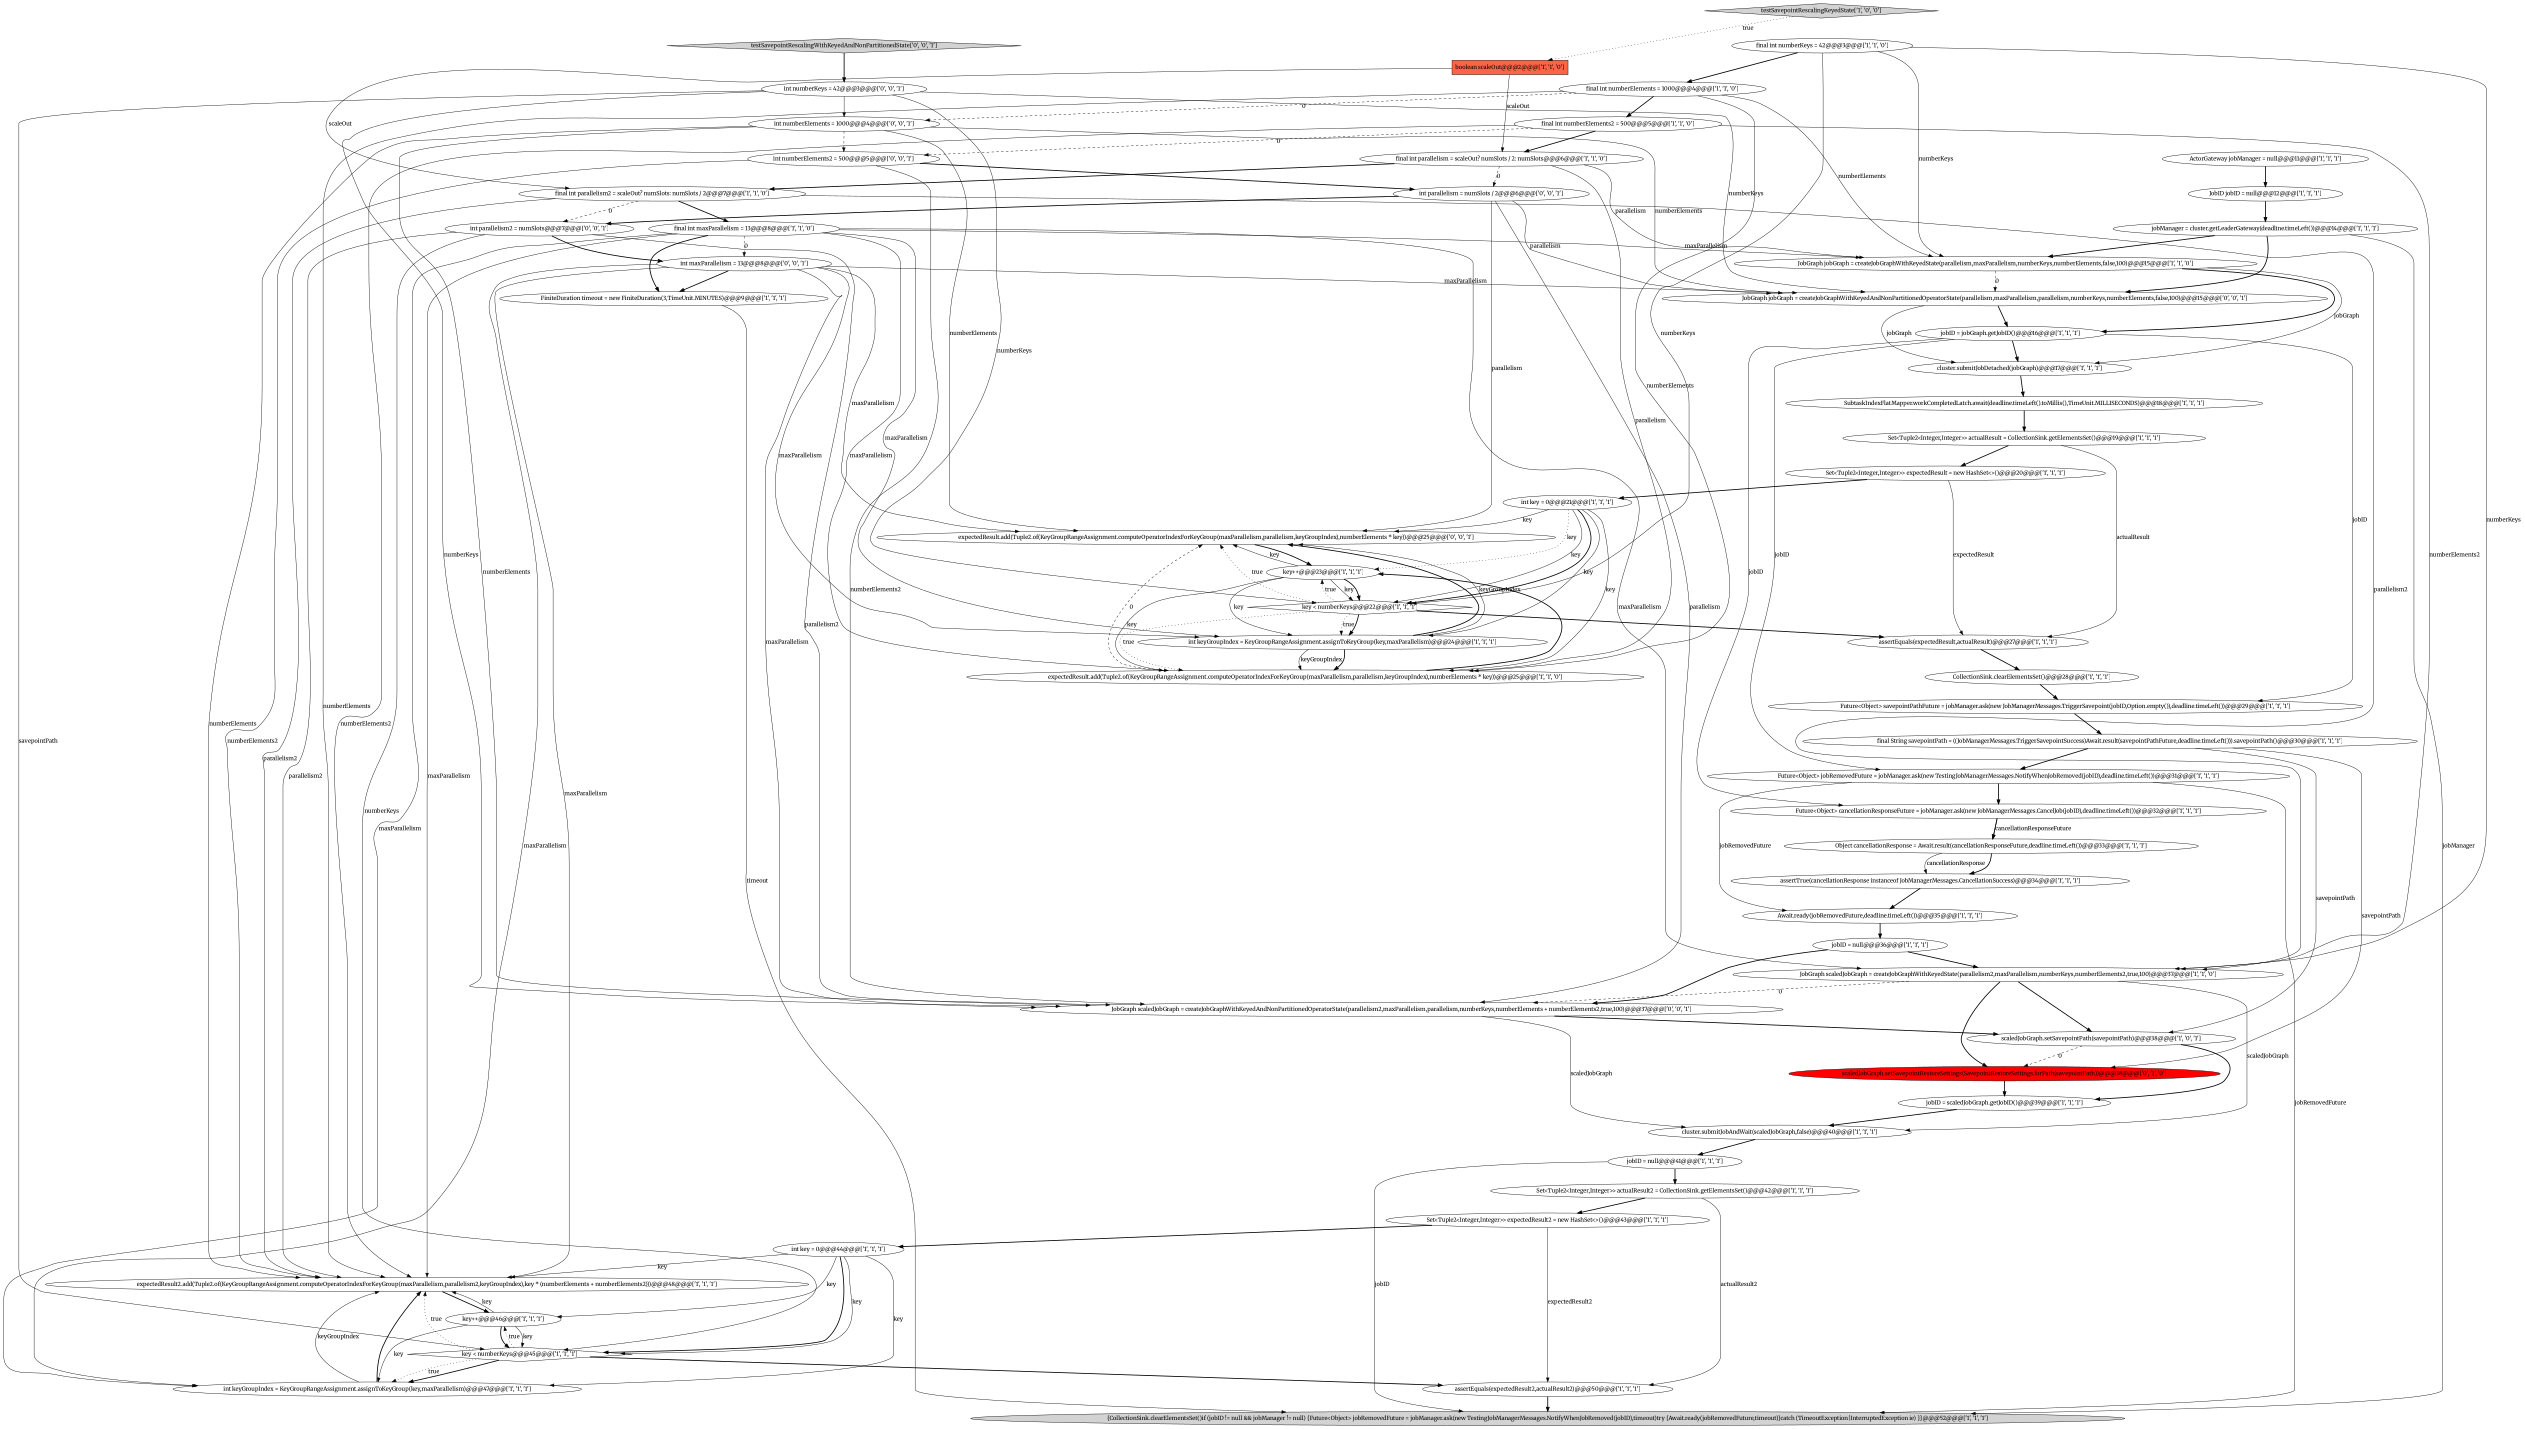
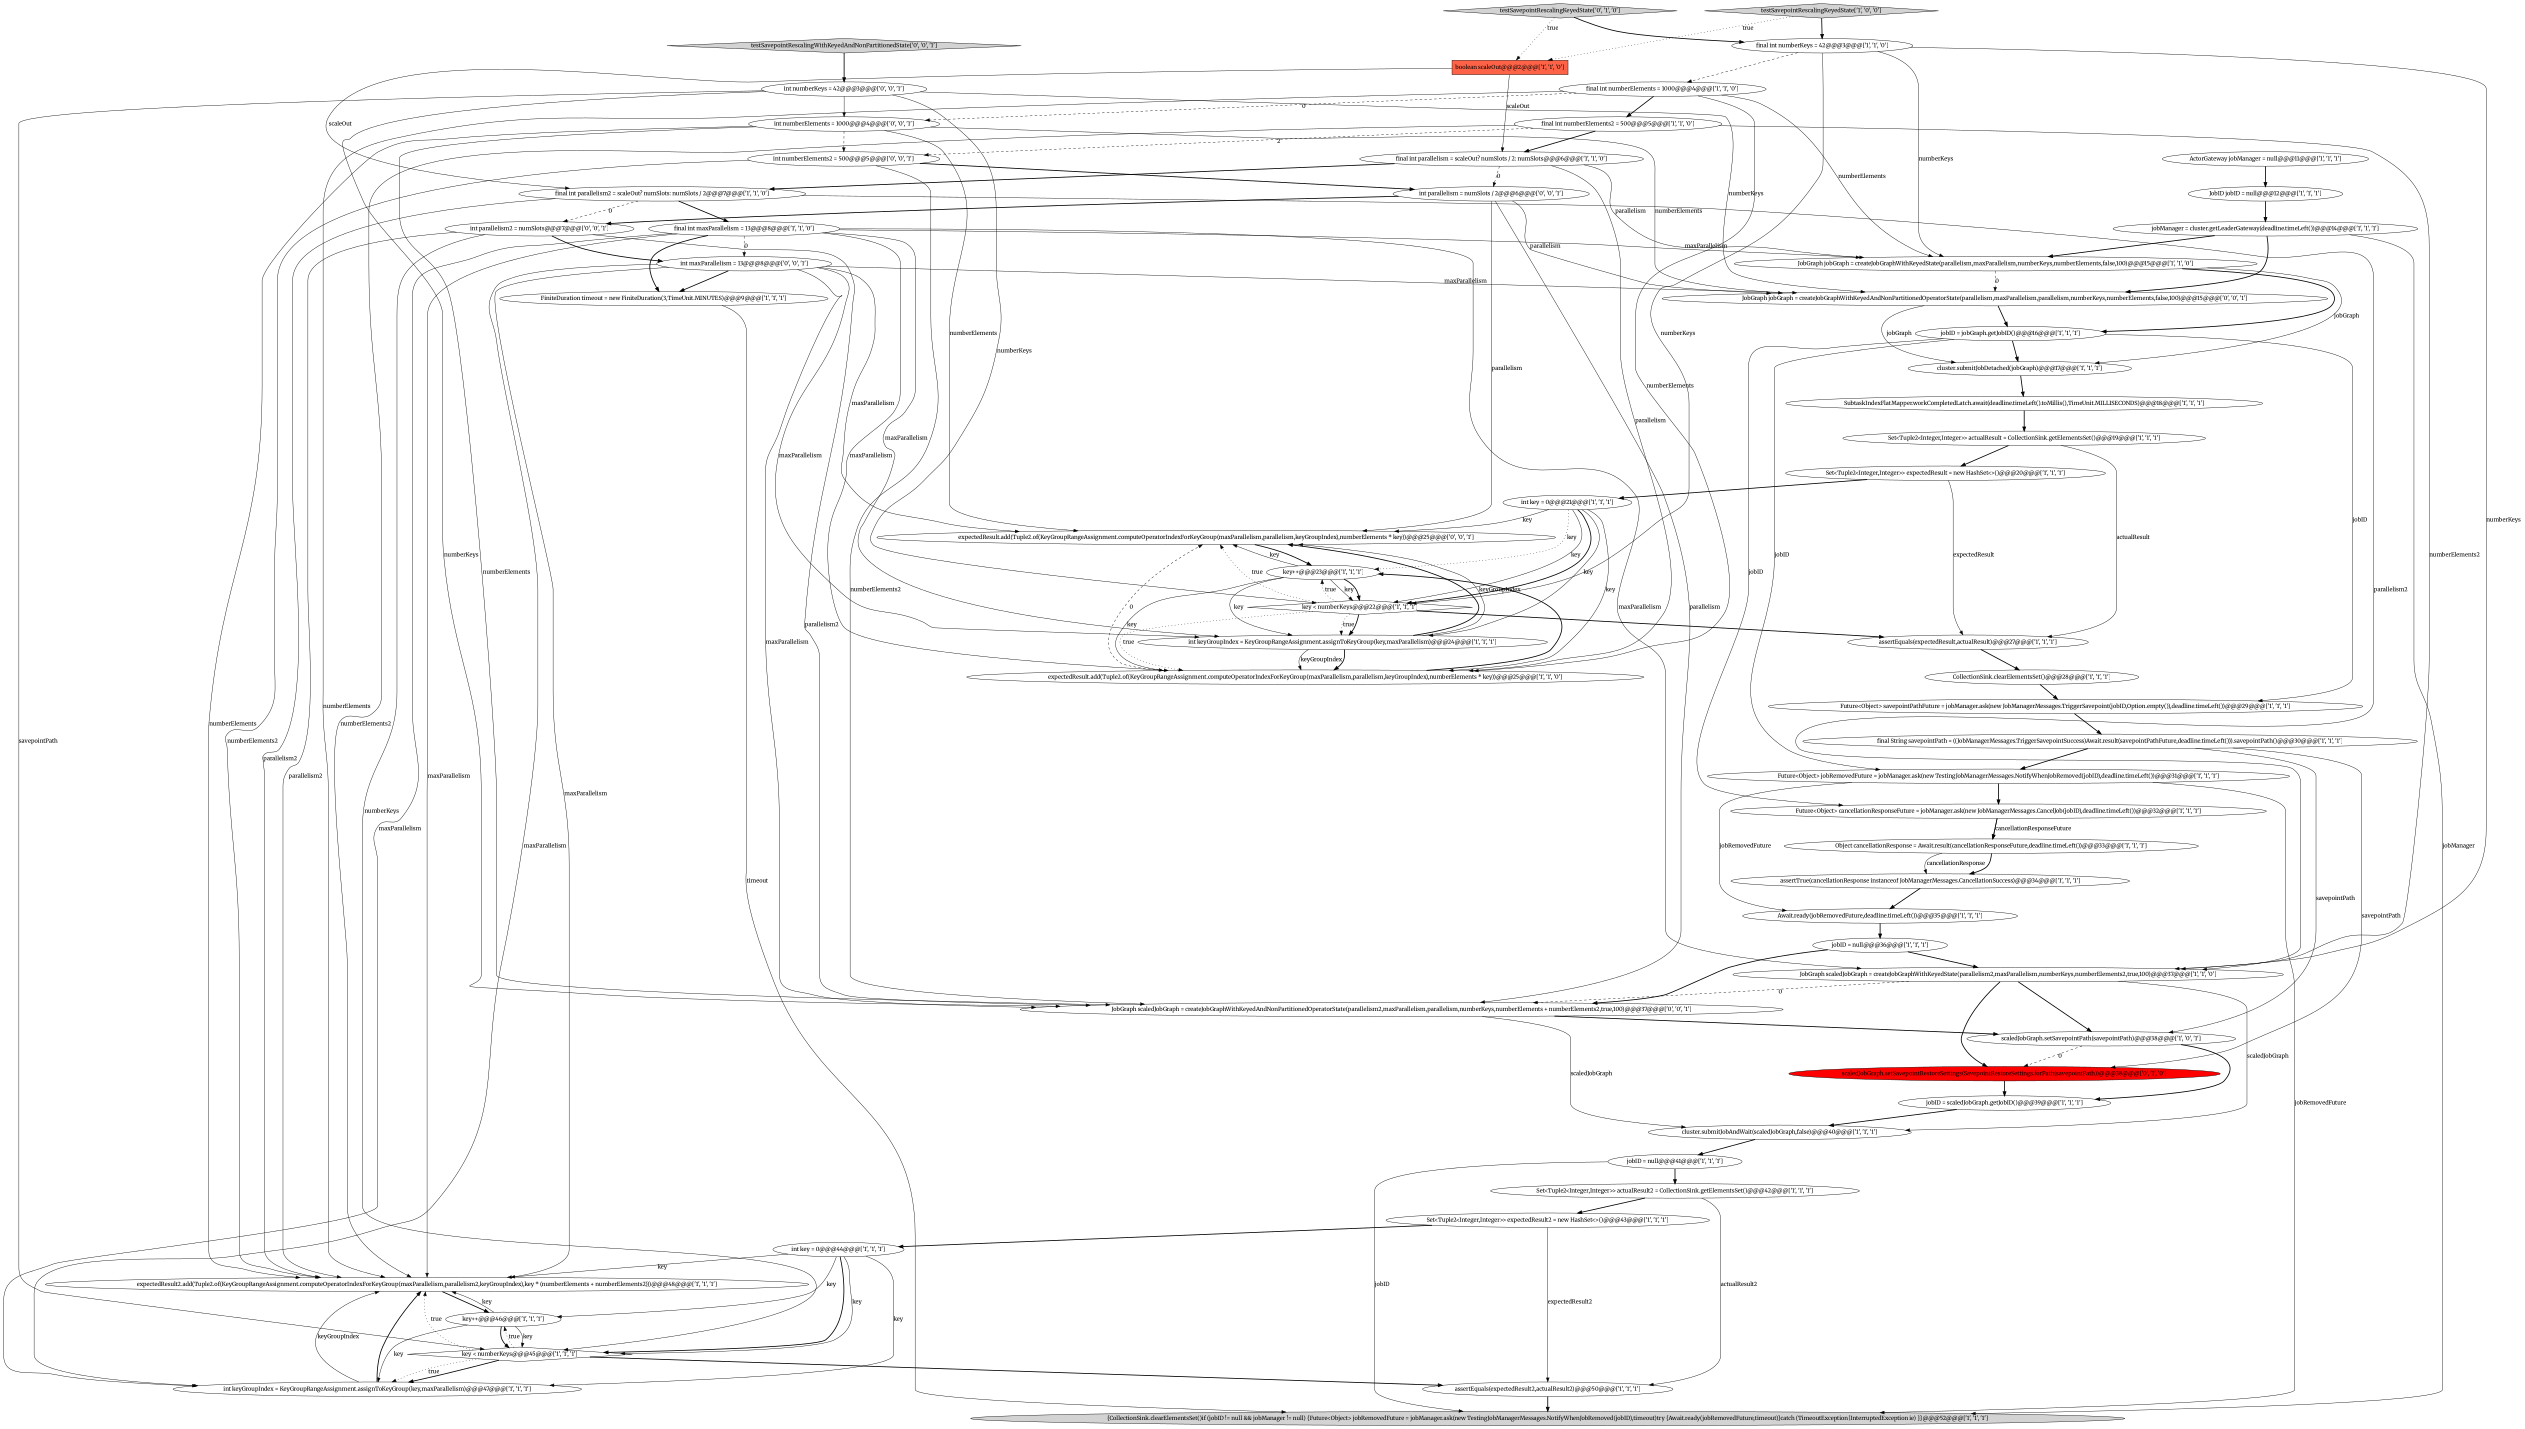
node "testSavepointRescalingKeyedState['0', '1', '0']": added
edge "testSavepointRescalingKeyedState['1', '0', '0']" -> "final int numberKeys = 42@@@3@@@['1', '1', '0']": added
edge "final int numberKeys = 42@@@3@@@['1', '1', '0']" -> "final int numberElements = 1000@@@4@@@['1', '1', '0']": style bold -> dashed
edge "final int numberElements2 = 500@@@5@@@['1', '1', '0']" -> "int numberElements2 = 500@@@5@@@['0', '0', '1']": label "0" -> "2"
